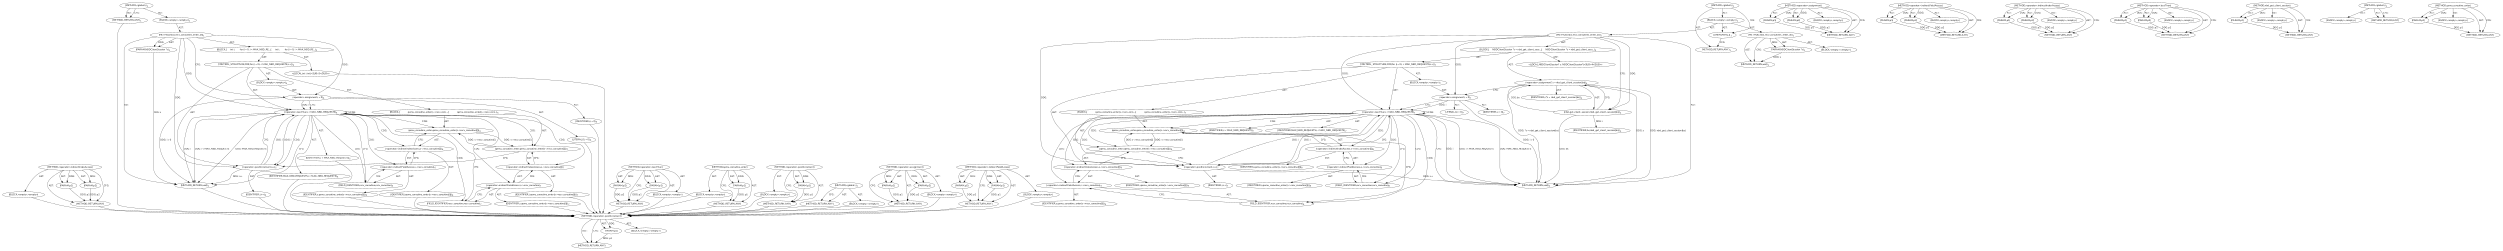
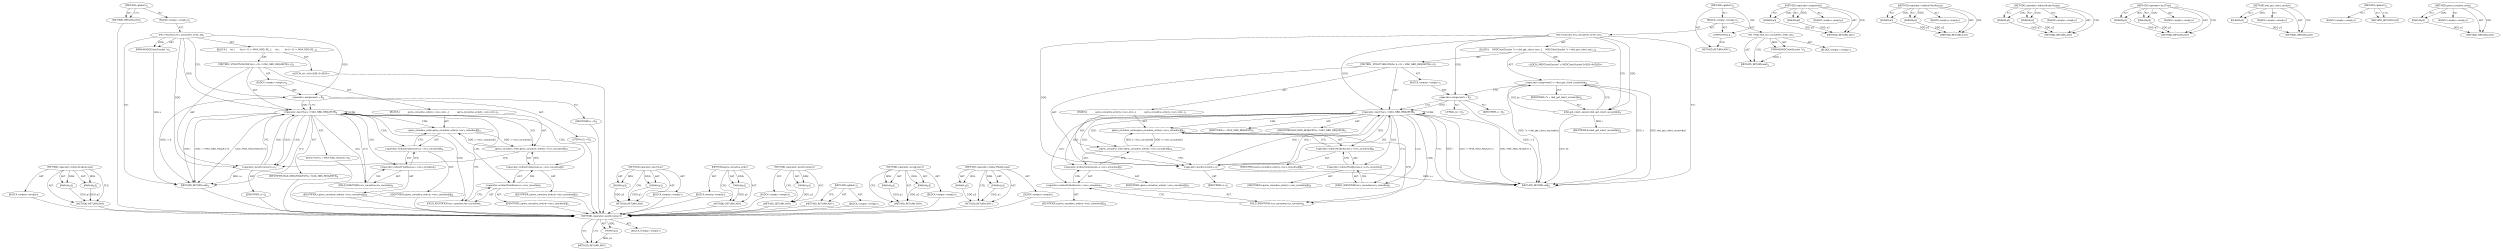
edge "(<operator>.assignment,*s = nbd_get_client_session(bs))" -> "(nbd_get_client_session,nbd_get_client_session(bs))": now "(IDENTIFIER,s,*s = nbd_get_client_session(bs))" -> "(nbd_get_client_session,nbd_get_client_session(bs))"
